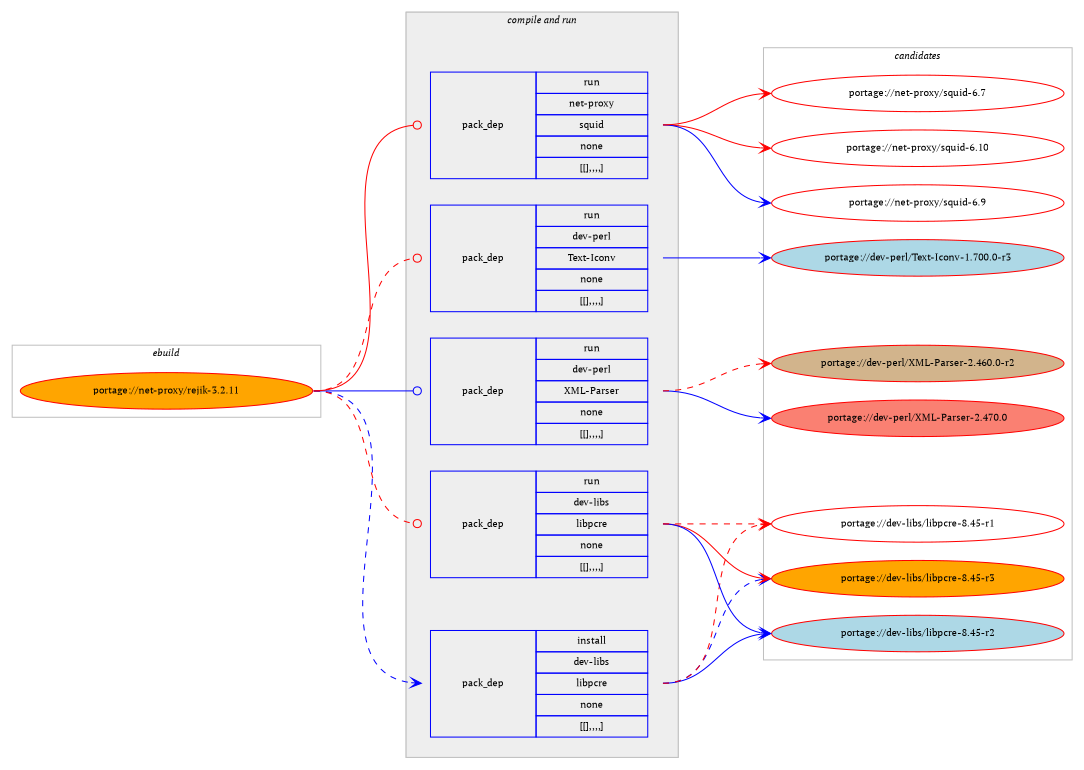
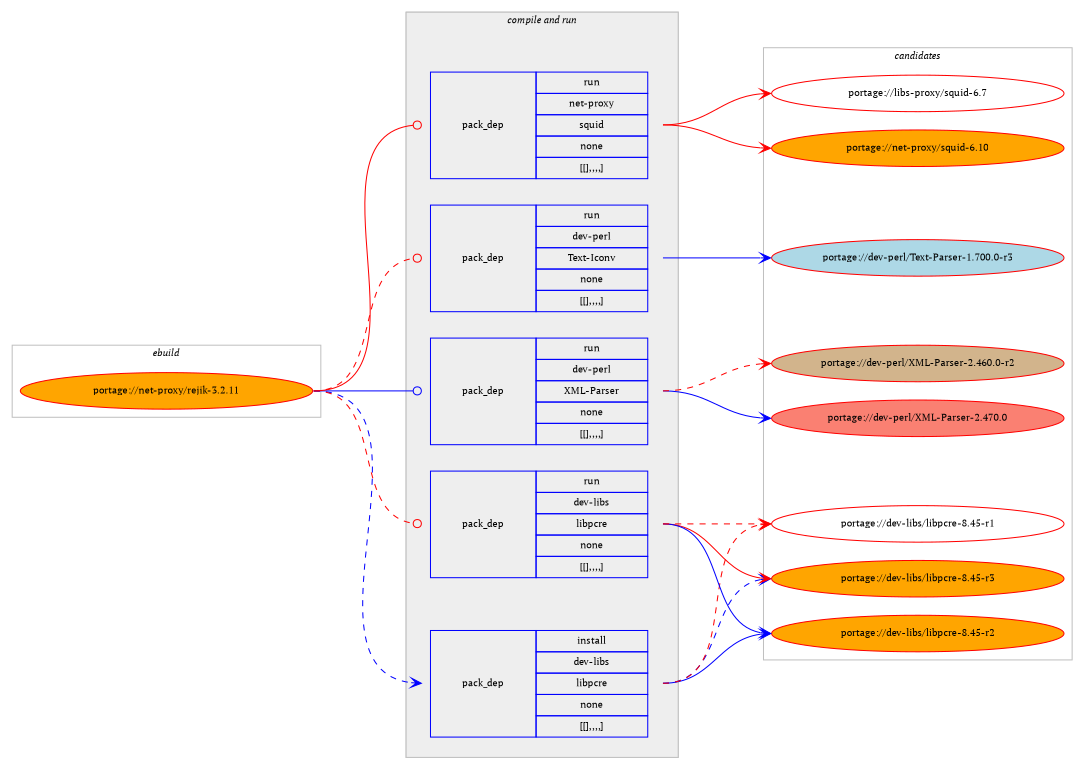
node "portage://net-proxy/squid-6.7": label "portage://net-proxy/squid-6.7" -> "portage://libs-proxy/squid-6.7"
node "portage://net-proxy/squid-6.10": fillcolor white -> orange
node "portage://net-proxy/squid-6.9": removed
node "portage://dev-perl/Text-Iconv-1.700.0-r3": label "portage://dev-perl/Text-Iconv-1.700.0-r3" -> "portage://dev-perl/Text-Parser-1.700.0-r3"
node "portage://dev-libs/libpcre-8.45-r2": fillcolor lightblue -> orange
